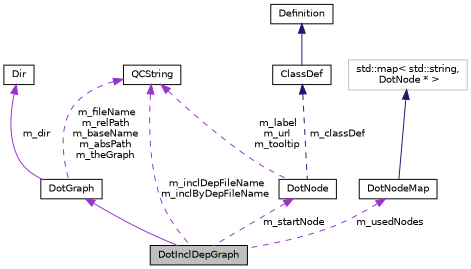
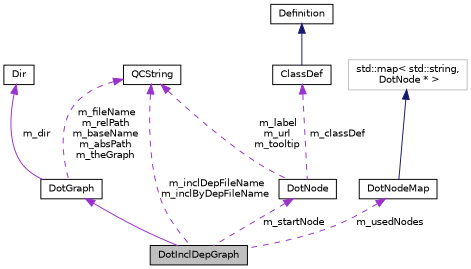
edge "DotNode" -> "ClassDef": color midnightblue -> darkorchid3
